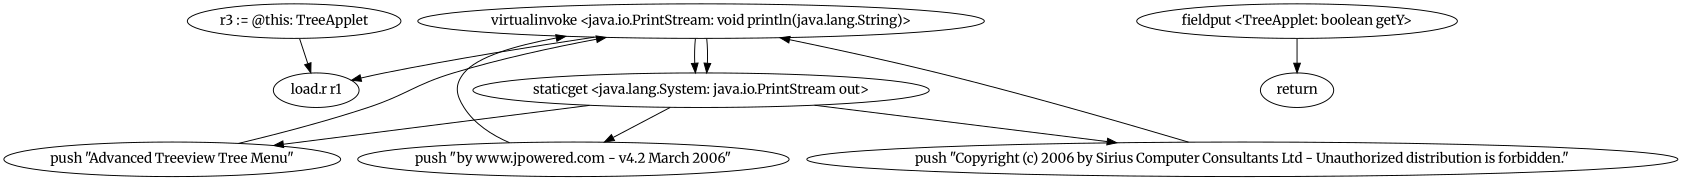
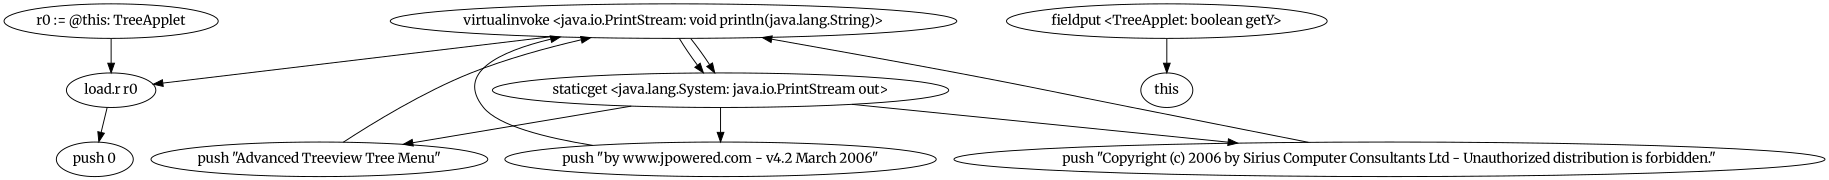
node "r3 := @this: TreeApplet": label "r3 := @this: TreeApplet" -> "r0 := @this: TreeApplet"
node "load.r r1": label "load.r r1" -> "load.r r0"
node "return": label "return" -> "this"
node "push 0": added
